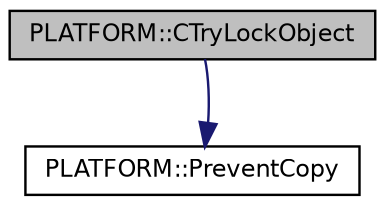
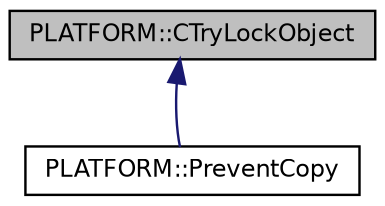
edge "PLATFORM::CTryLockObject" -> "PLATFORM::PreventCopy": reversed
